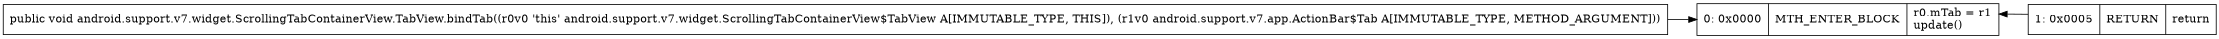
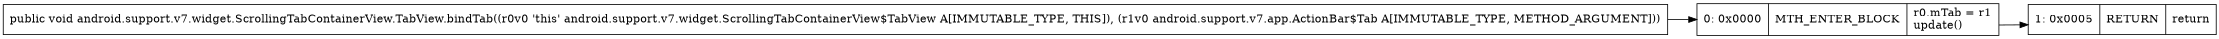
edge "1: 0x0005" -> "0: 0x0000": reversed
